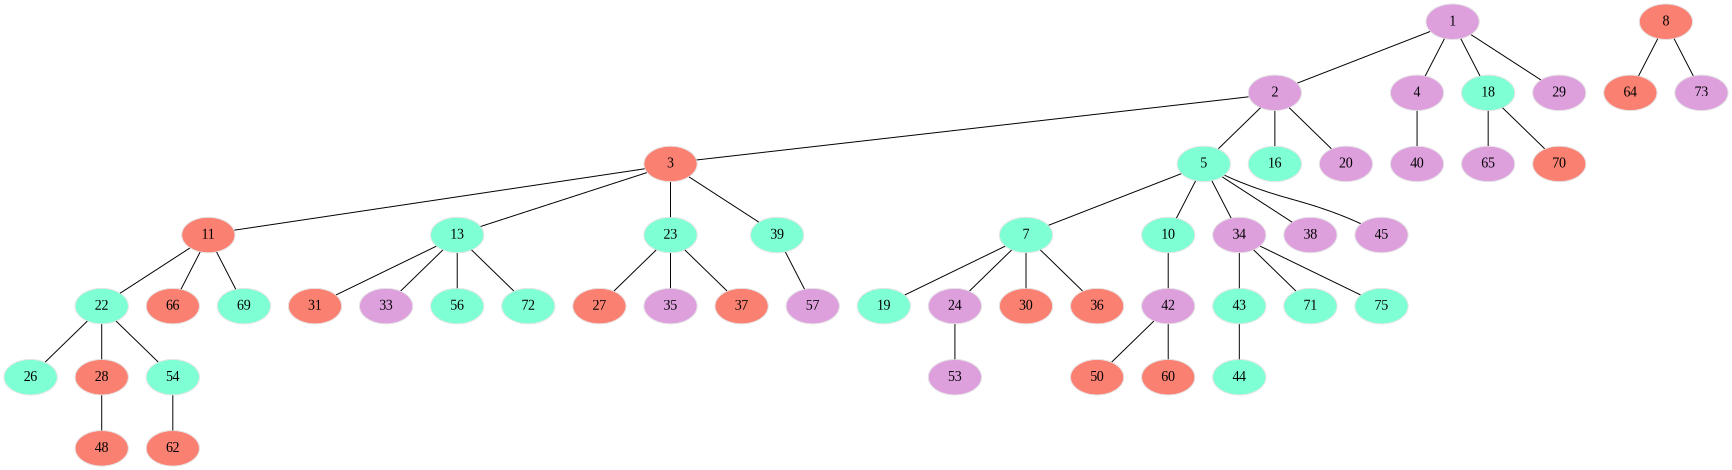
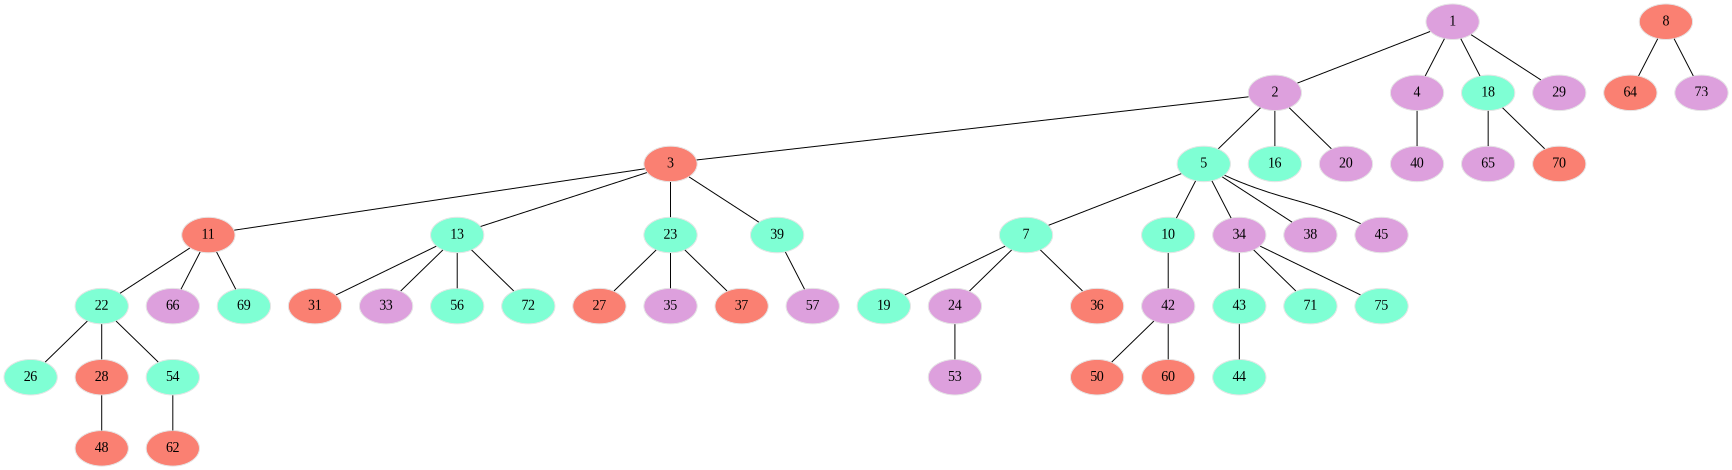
node "66": fillcolor salmon -> plum
node "30": removed
